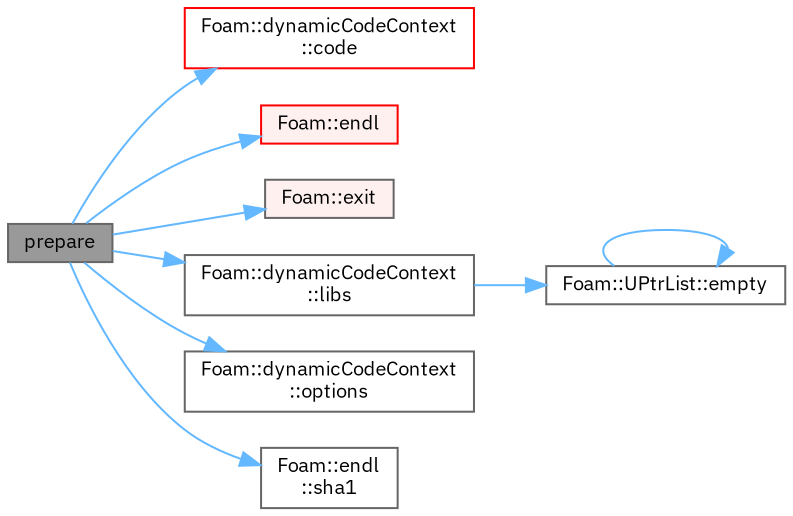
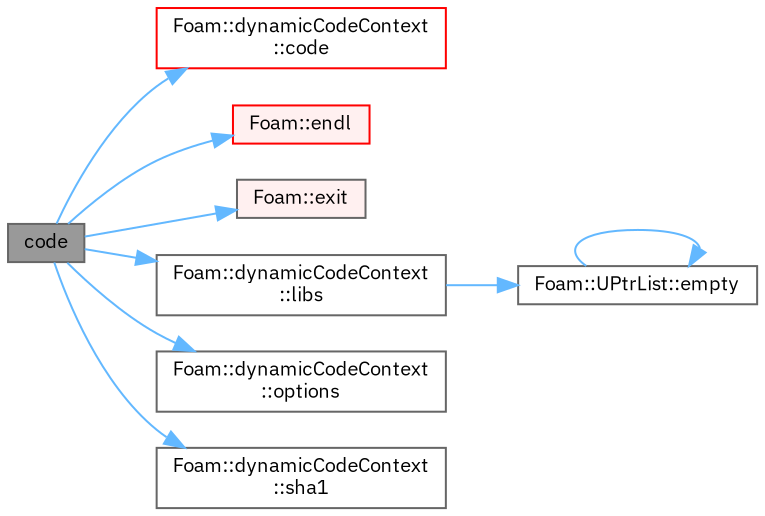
node "prepare": label "prepare" -> "code"
node "Foam::endl ::sha1": label "Foam::endl ::sha1" -> "Foam::dynamicCodeContext ::sha1"
